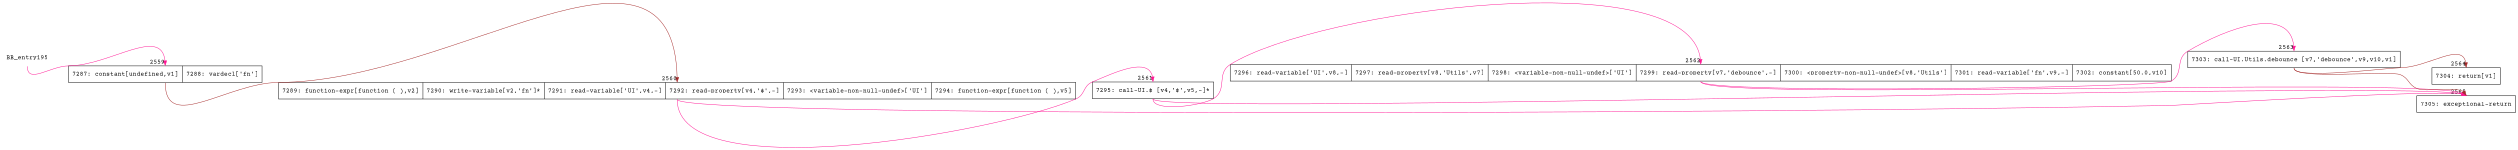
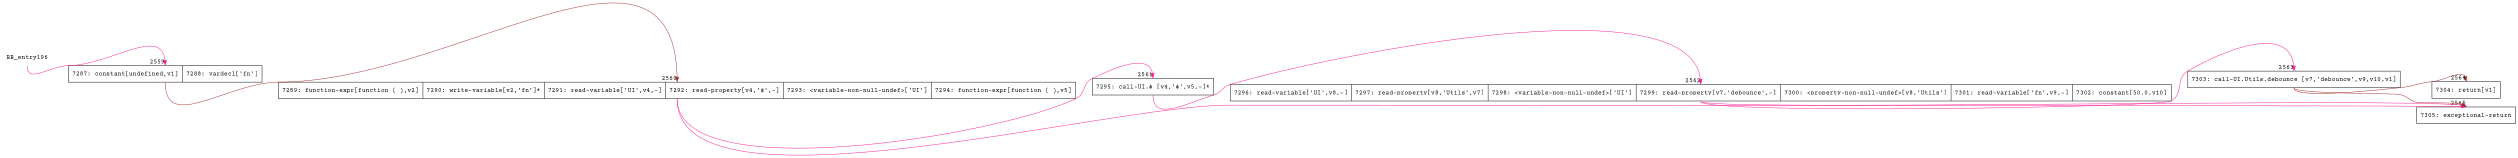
node "BB_entry195": label "BB_entry195" -> "BB_entry196"
edge "7295: call-UI.$ [v4,'$',v5,-]*" -> "7305: exceptional-return": removed
